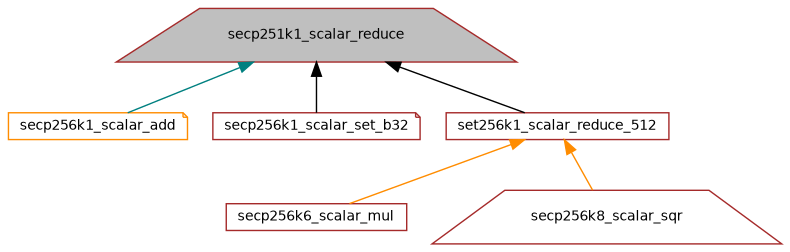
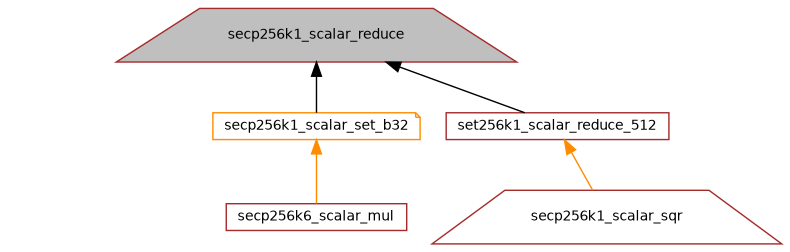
node "secp251k1_scalar_reduce": label "secp251k1_scalar_reduce" -> "secp256k1_scalar_reduce"
node "secp256k1_scalar_add": removed
node "secp256k1_scalar_set_b32": color brown -> darkorange
edge "secp256k6_scalar_mul" -> "set256k1_scalar_reduce_512": now "secp256k6_scalar_mul" -> "secp256k1_scalar_set_b32"
node "secp256k8_scalar_sqr": label "secp256k8_scalar_sqr" -> "secp256k1_scalar_sqr"
